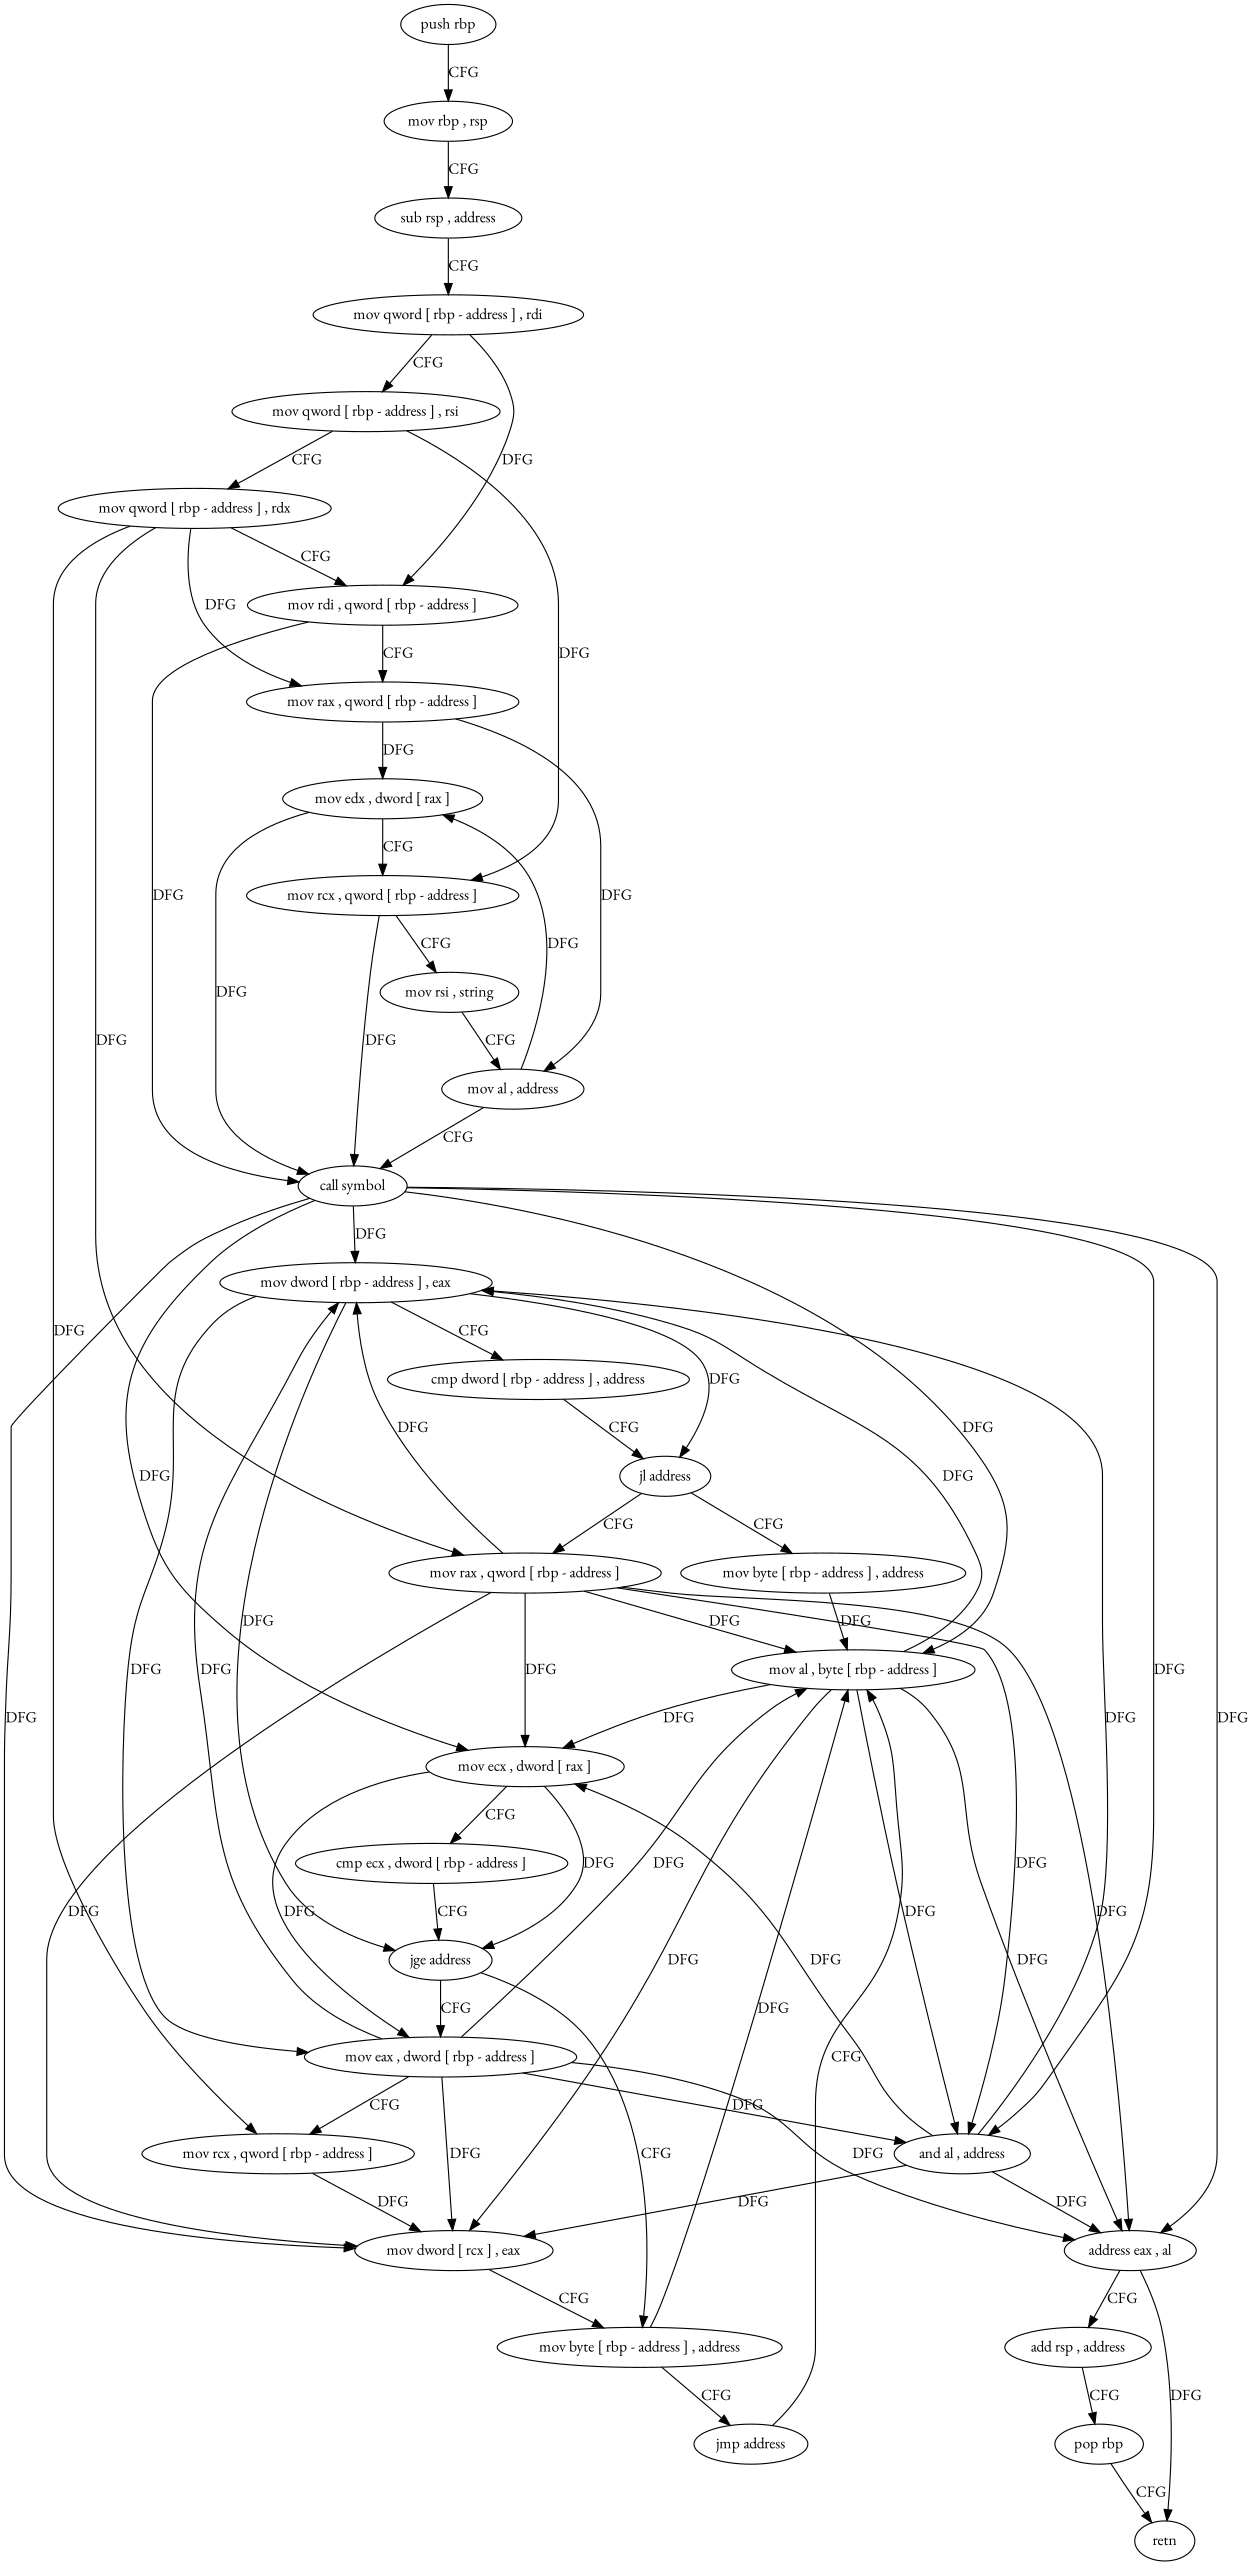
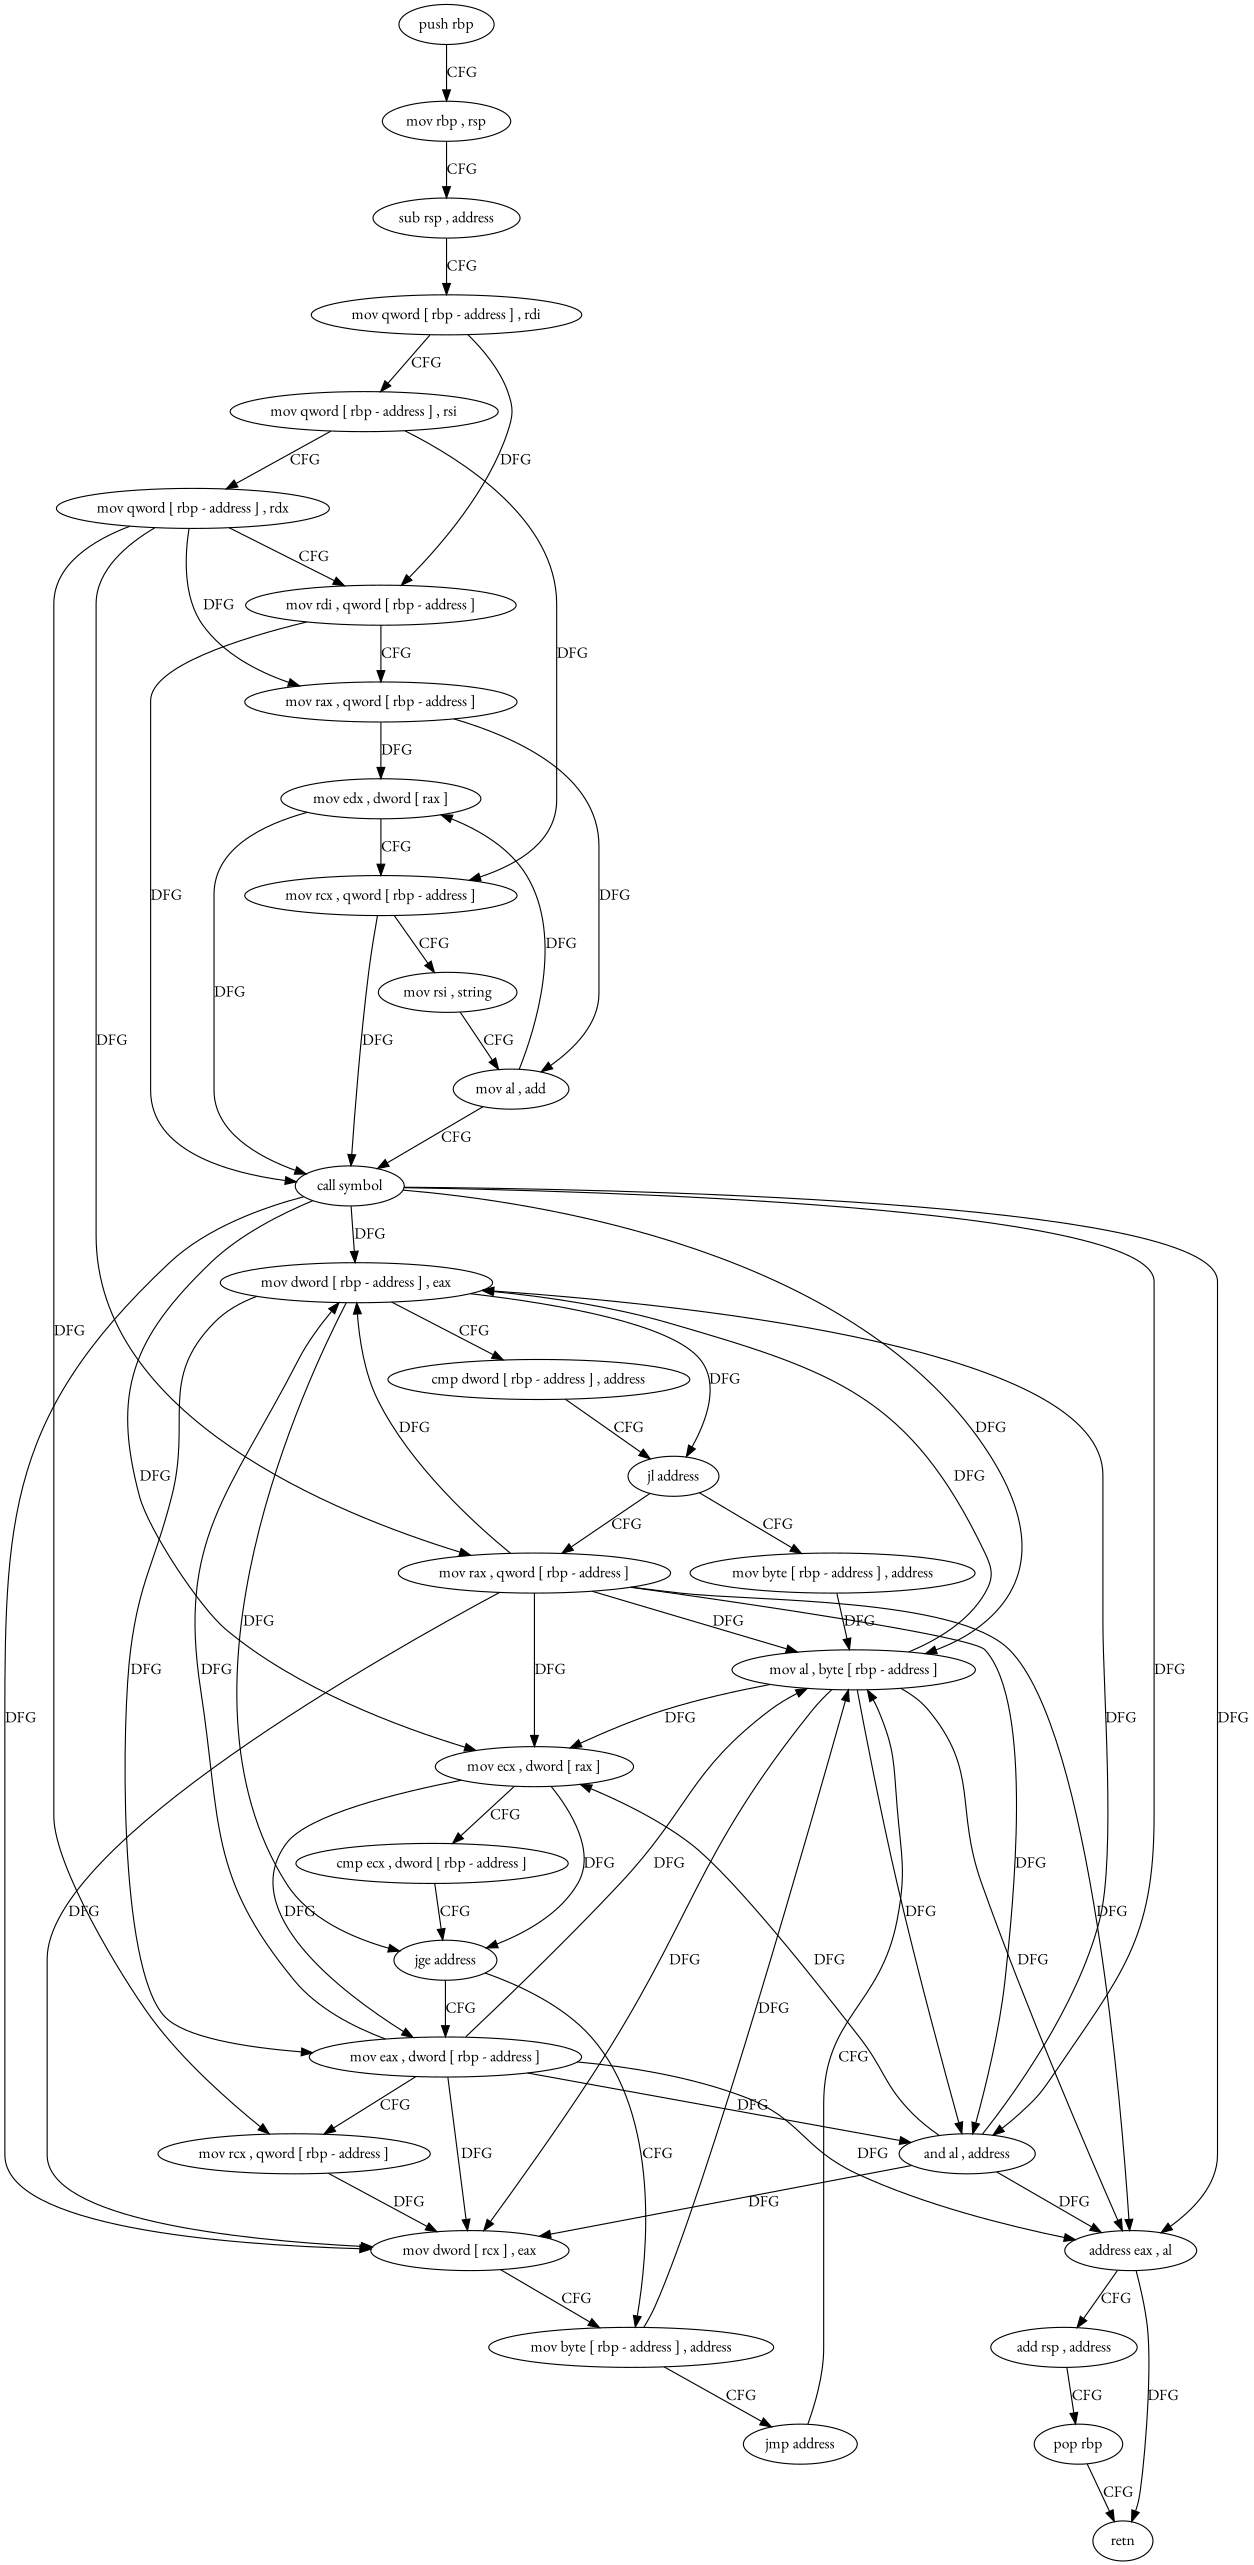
node "mov al , address": label "mov al , address" -> "mov al , add"
